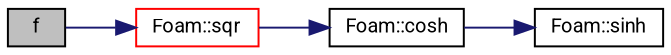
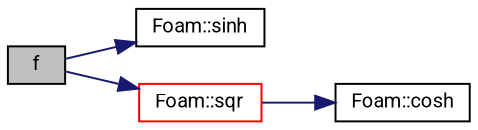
edge "Foam::cosh" -> "Foam::sinh": now "f" -> "Foam::sinh"
